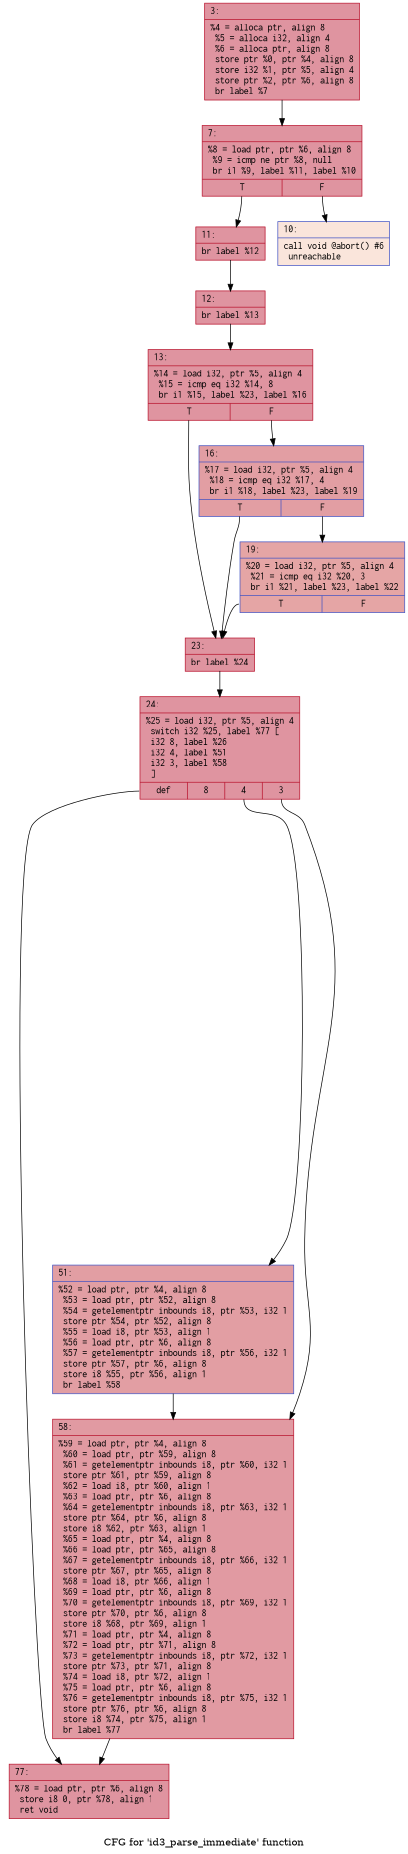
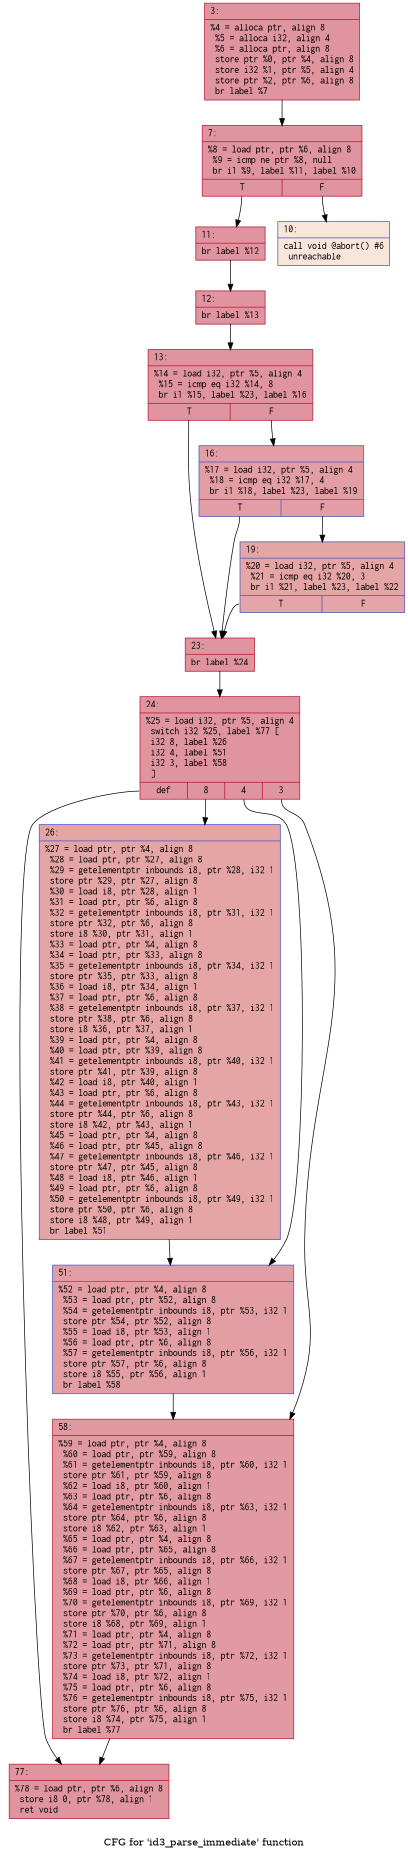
node "26:": added
